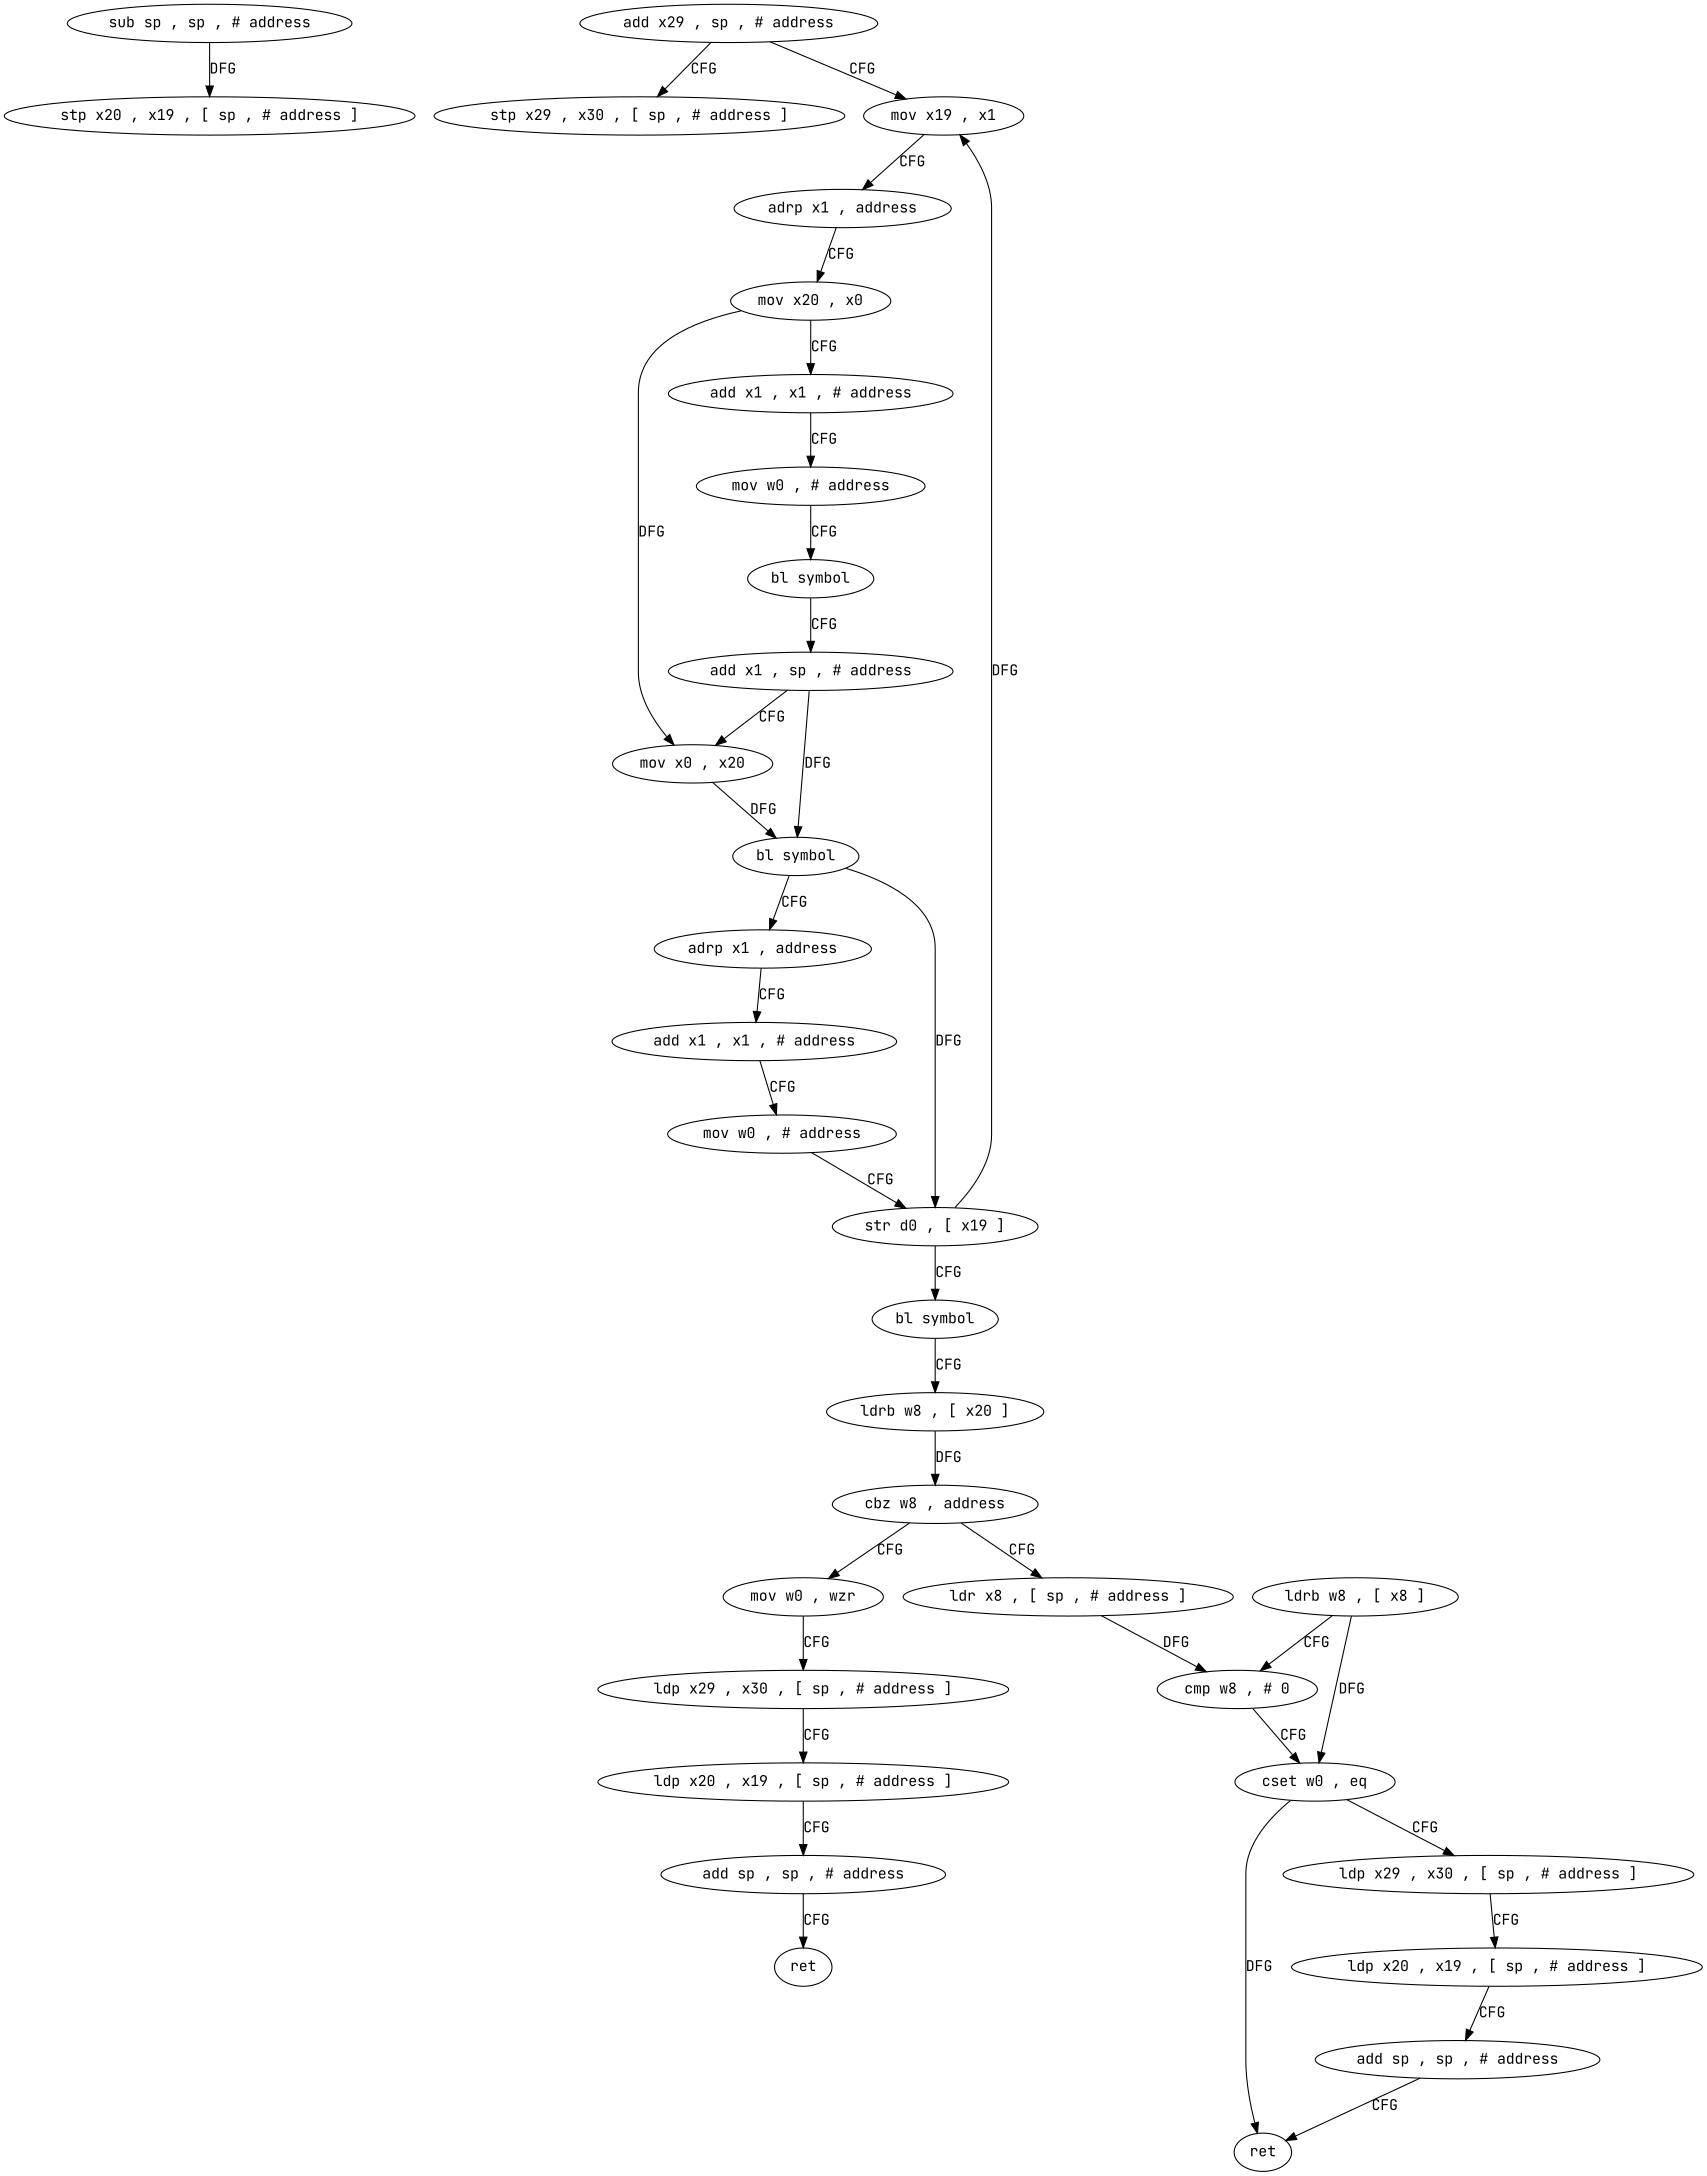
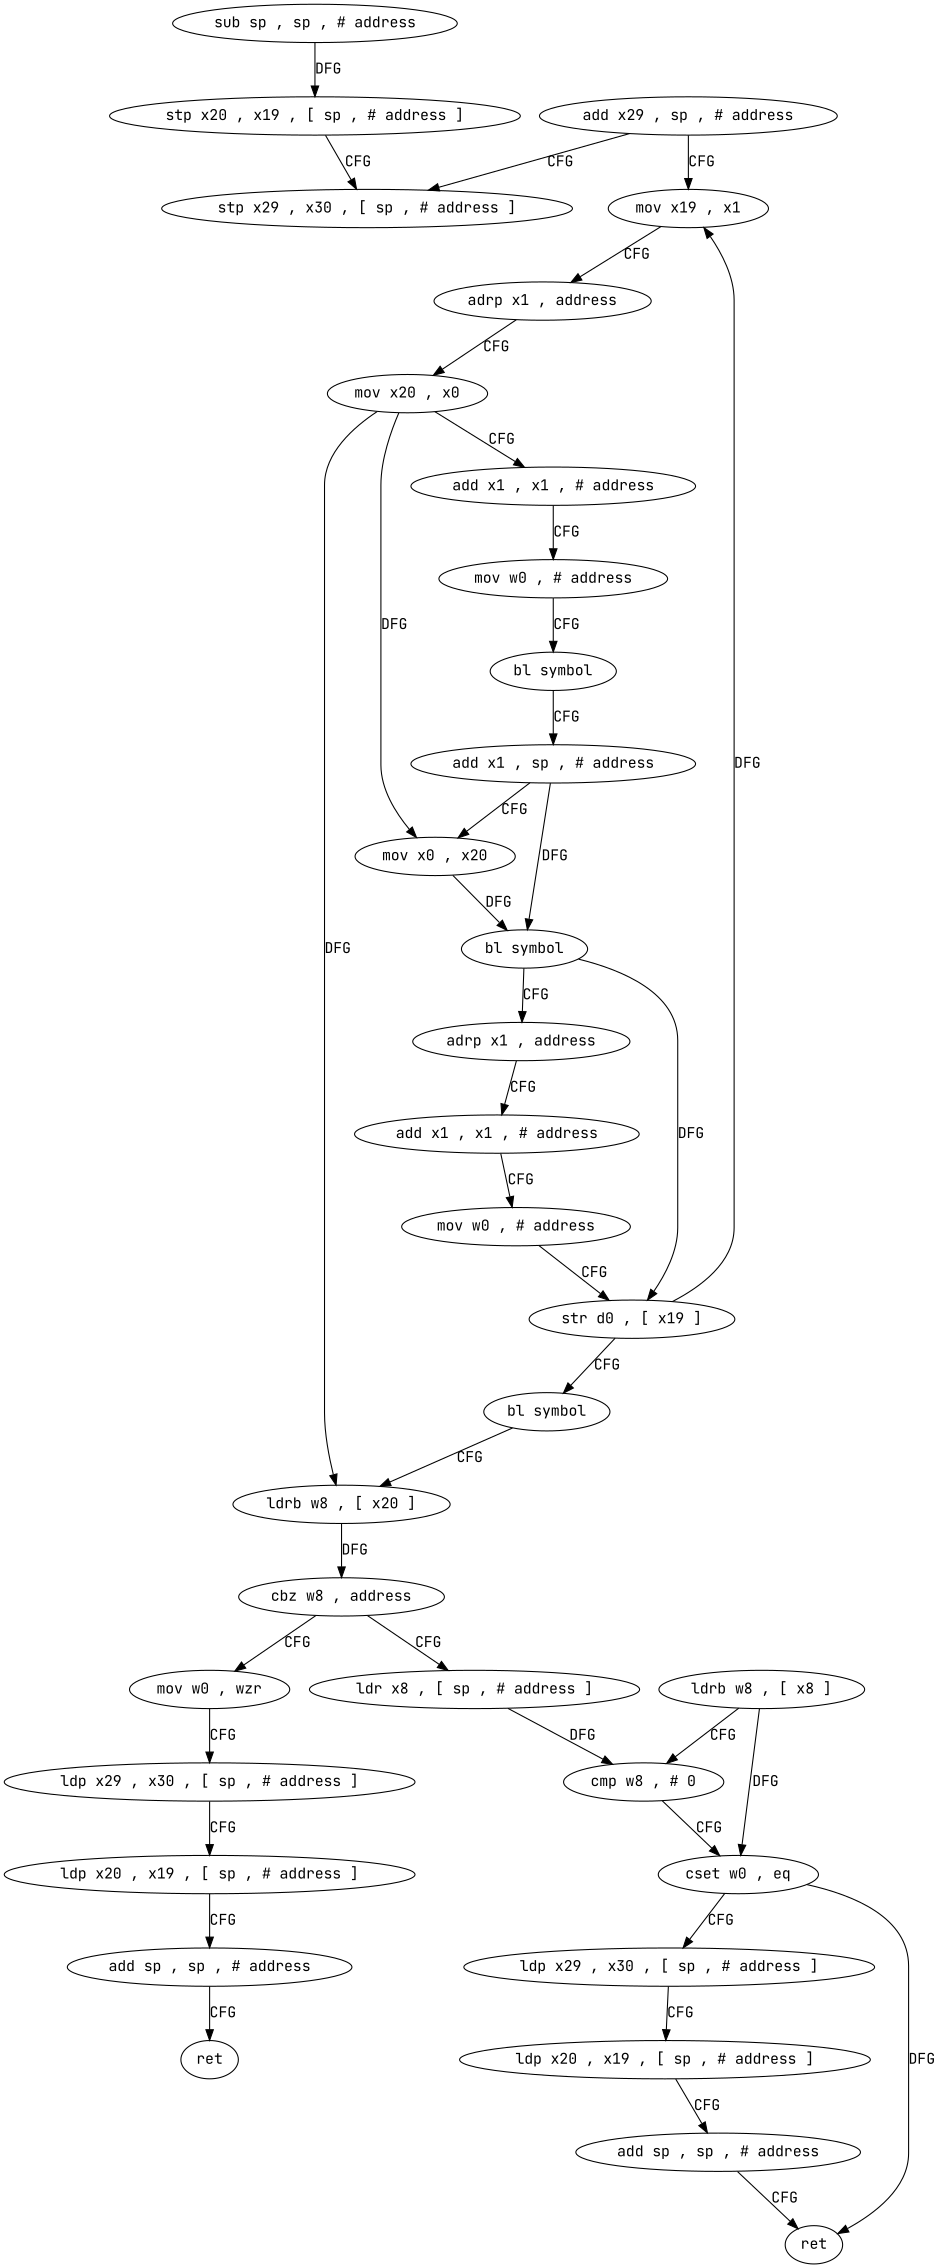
edge "stp x20 , x19 , [ sp , # address ]" -> "stp x29 , x30 , [ sp , # address ]": added, label "CFG"
edge "mov x20 , x0" -> "ldrb w8 , [ x20 ]": added, label "DFG"
